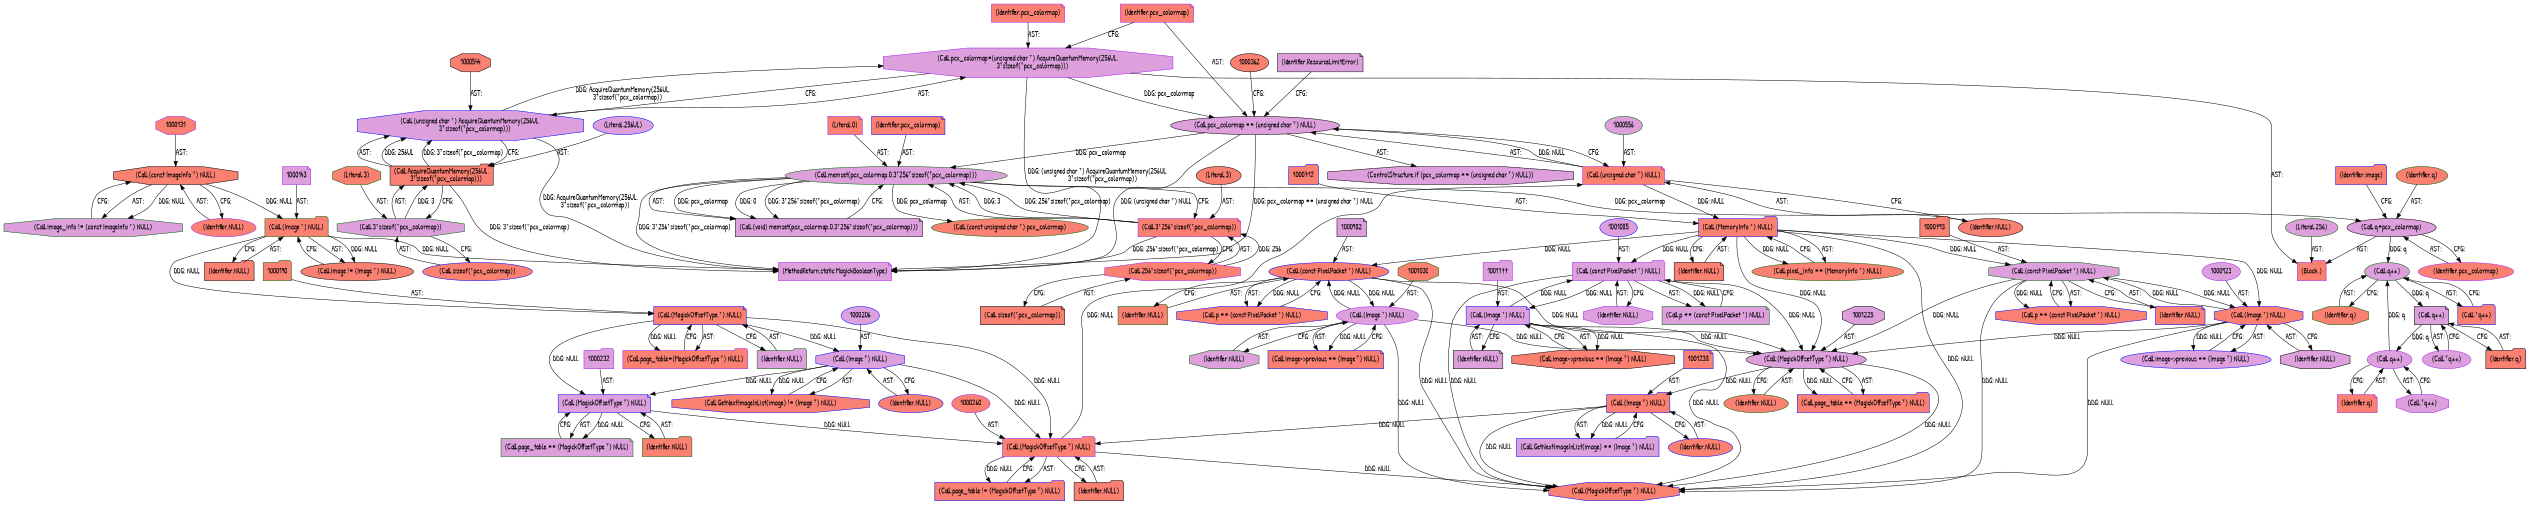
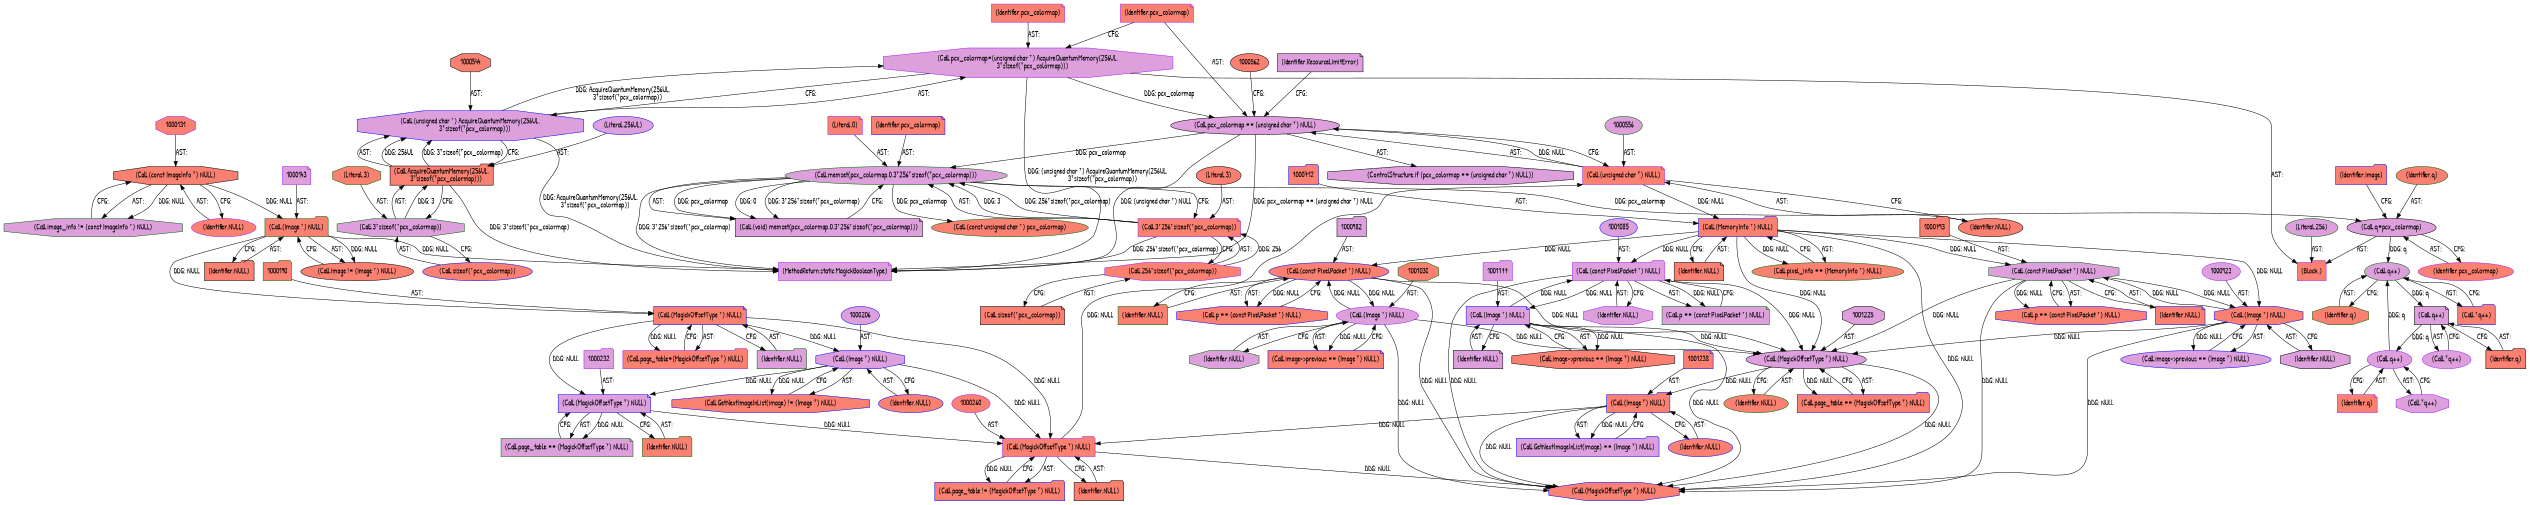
node "1000362": label "1000362" -> "1000562"
node "1000982": shape note -> folder
